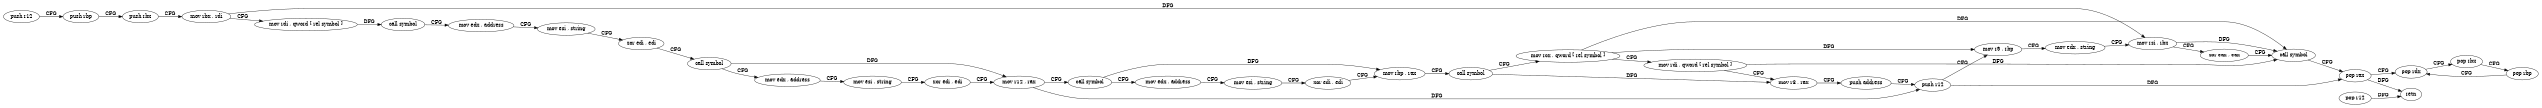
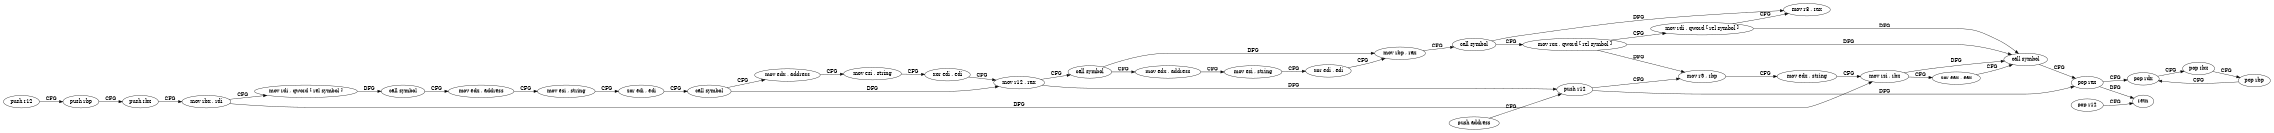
edge "mov r8 , rax" -> "push address": removed, label "CFG"
edge "pop r12" -> "retn": label "DFG" -> "CFG"
